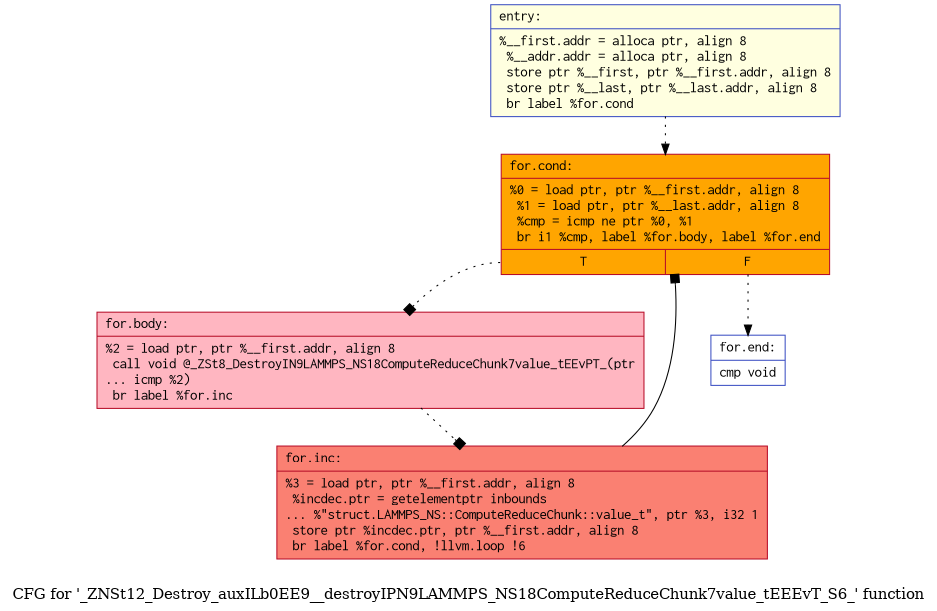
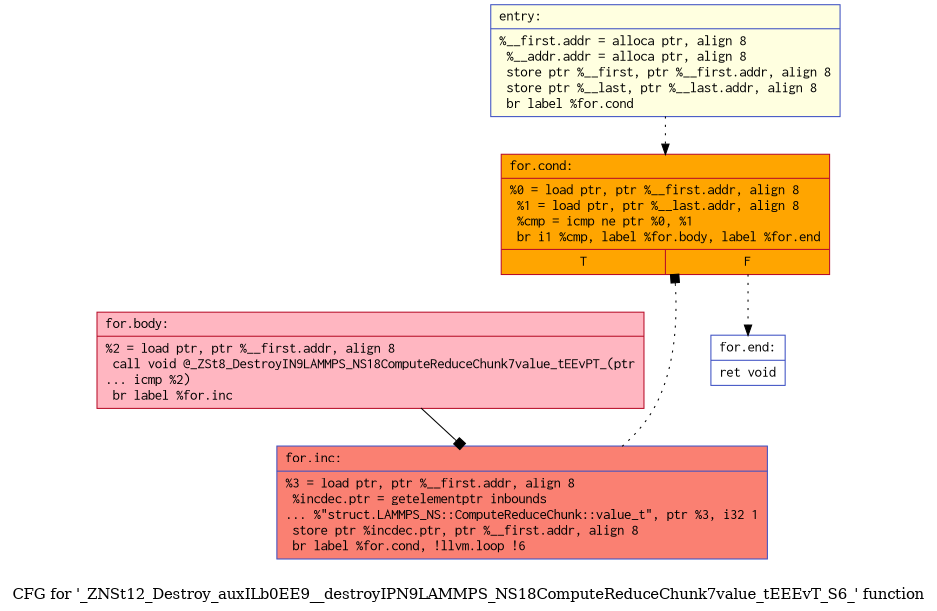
edge "for.cond:" -> "for.body:": removed
node "for.end:": text "cmp void" -> "ret void"
edge "for.inc:" -> "for.cond:": style solid -> dotted
edge "for.body:" -> "for.inc:": style dotted -> solid
node "for.inc:": color #b70d28ff -> #3d50c3ff
